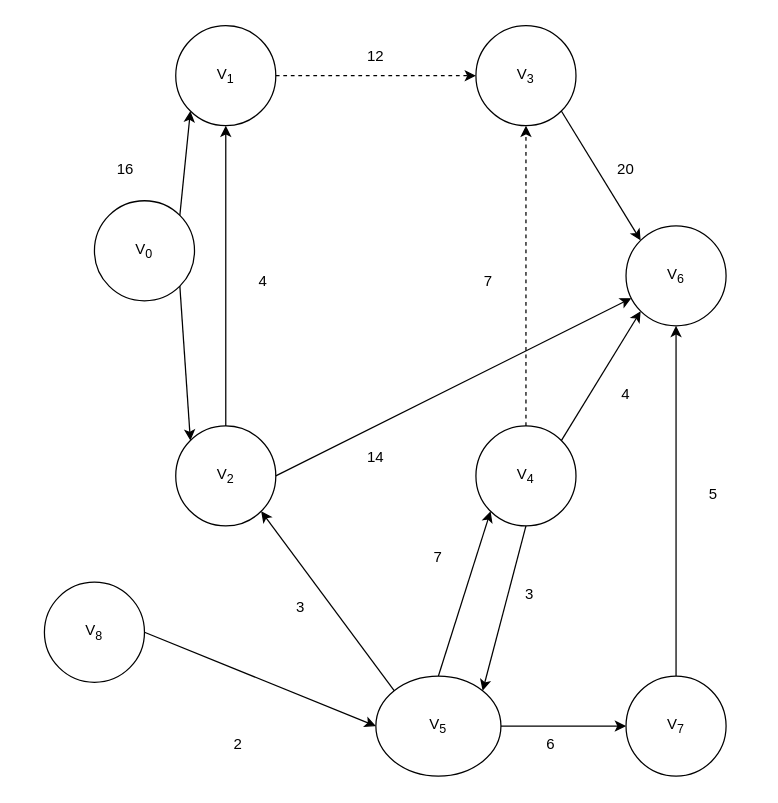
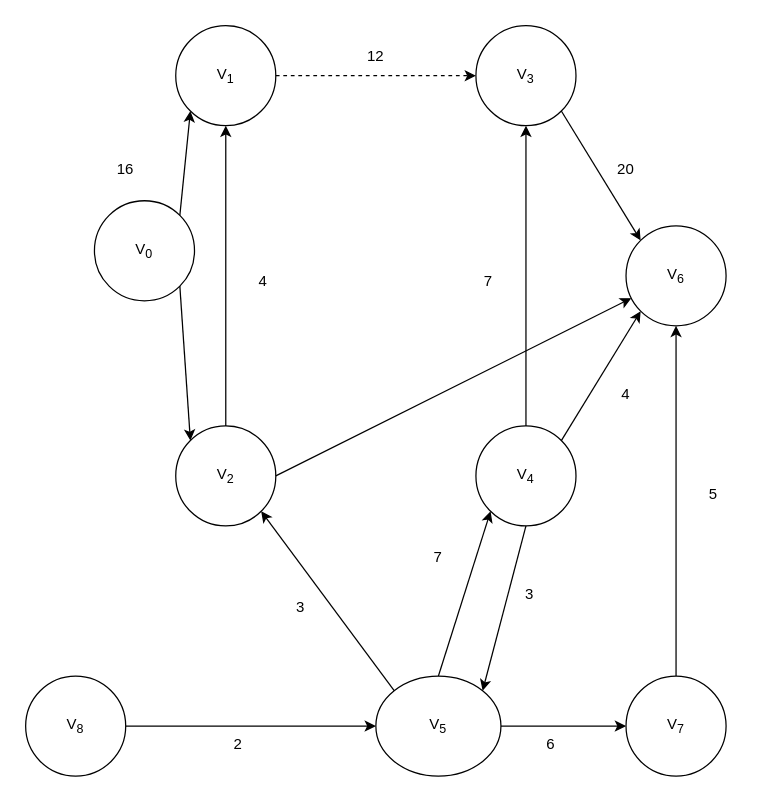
edge "V4" -> "V3": style dashed -> solid
node "14": removed
node "V8": moved (94, 632) -> (76, 726)
